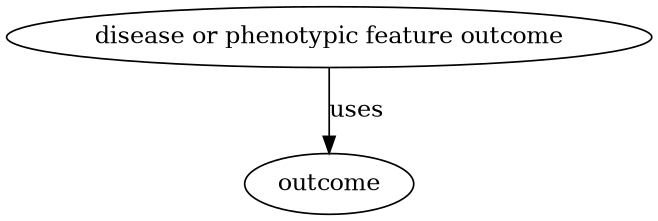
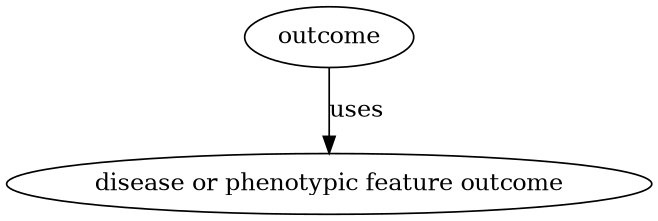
edge "disease or phenotypic feature outcome" -> "outcome": reversed
